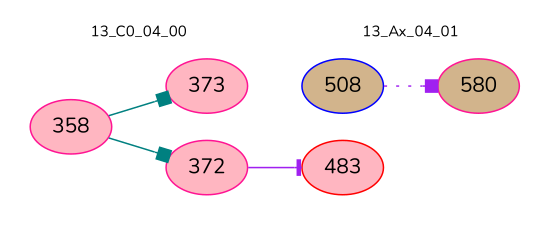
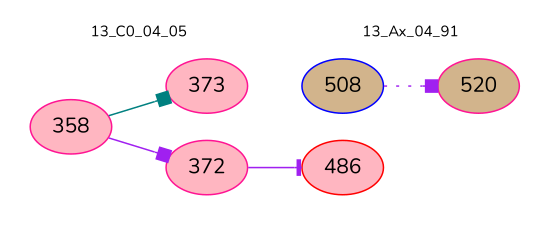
cluster "13_C0_04_00": label "13_C0_04_00" -> "13_C0_04_05"
cluster "13_Ax_04_01": label "13_Ax_04_01" -> "13_Ax_04_91"
node "580": label "580" -> "520"
edge "358" -> "372": color teal -> purple
node "483": label "483" -> "486"
